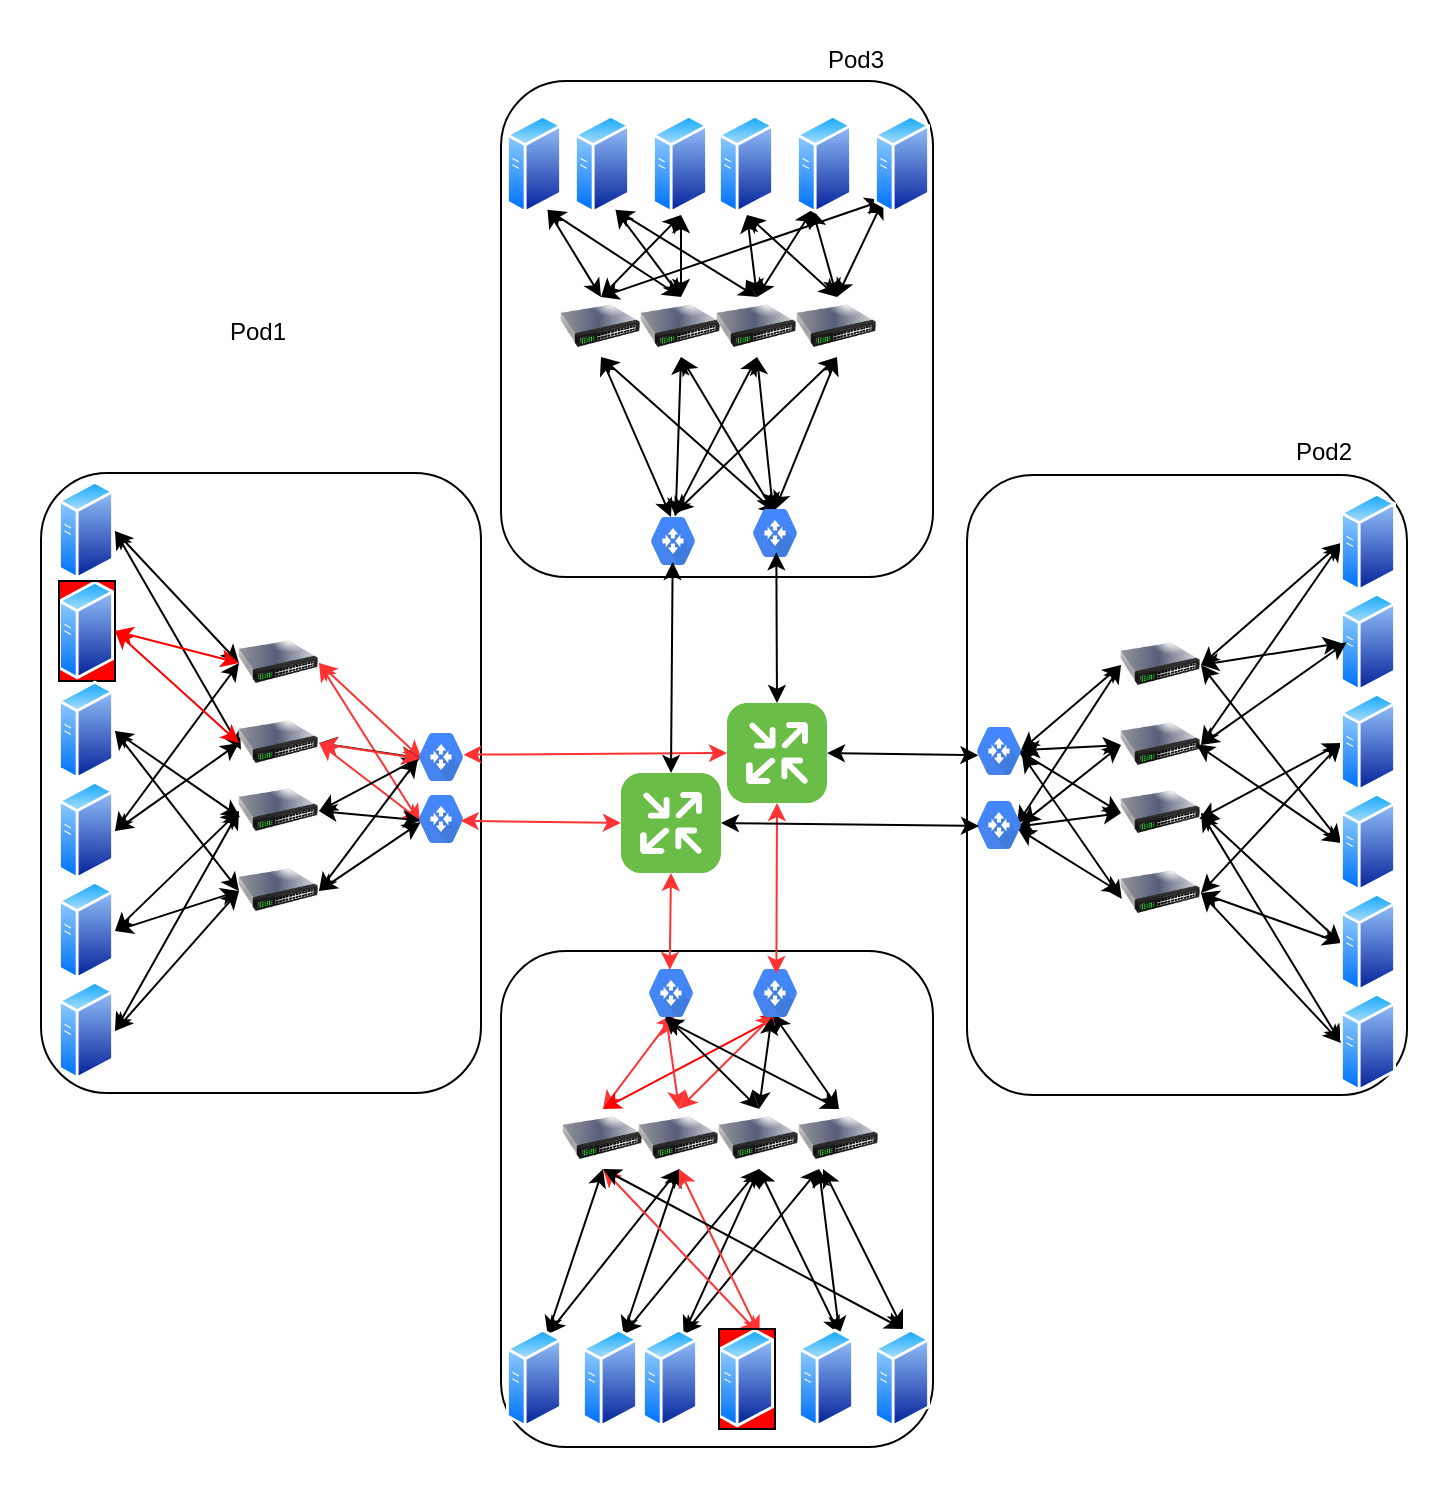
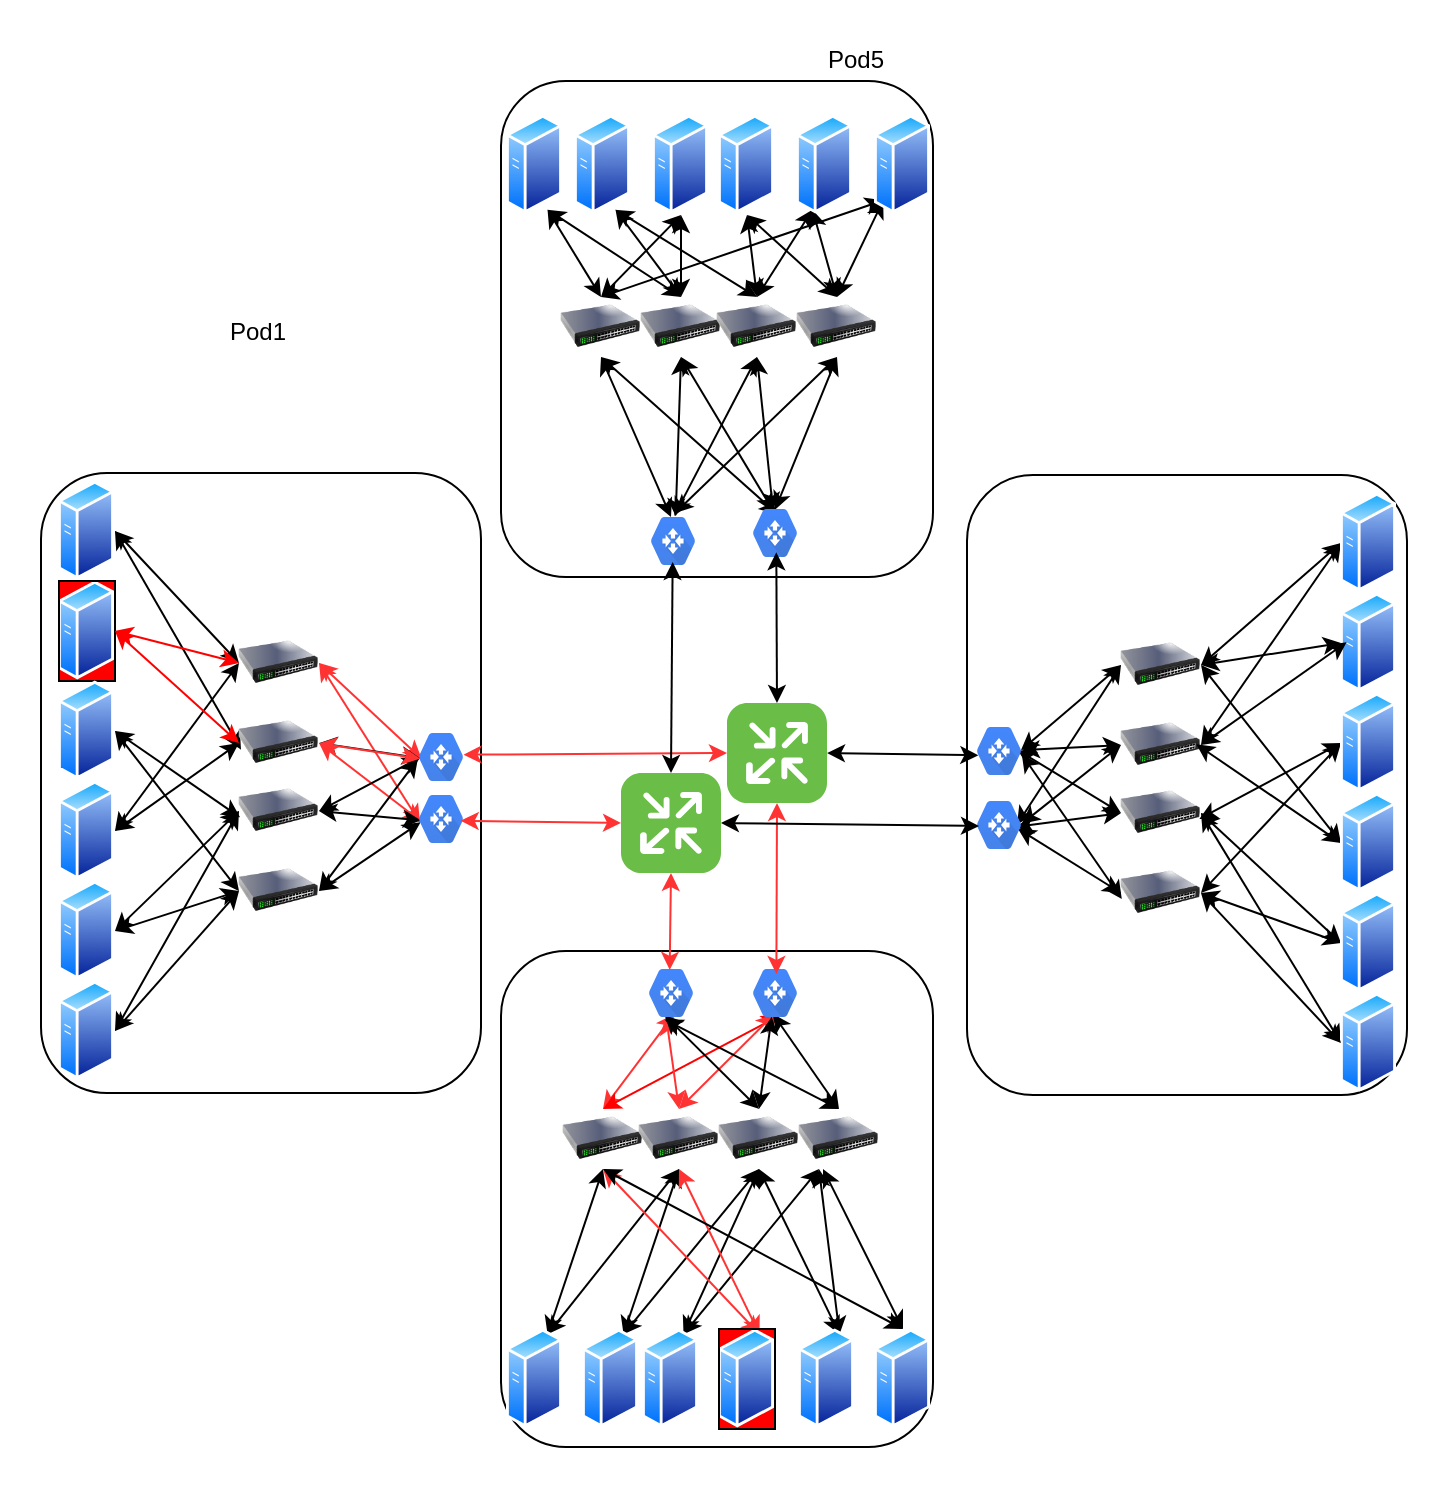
node "Pod3": label "Pod3" -> "Pod5"
node "Pod2": removed
